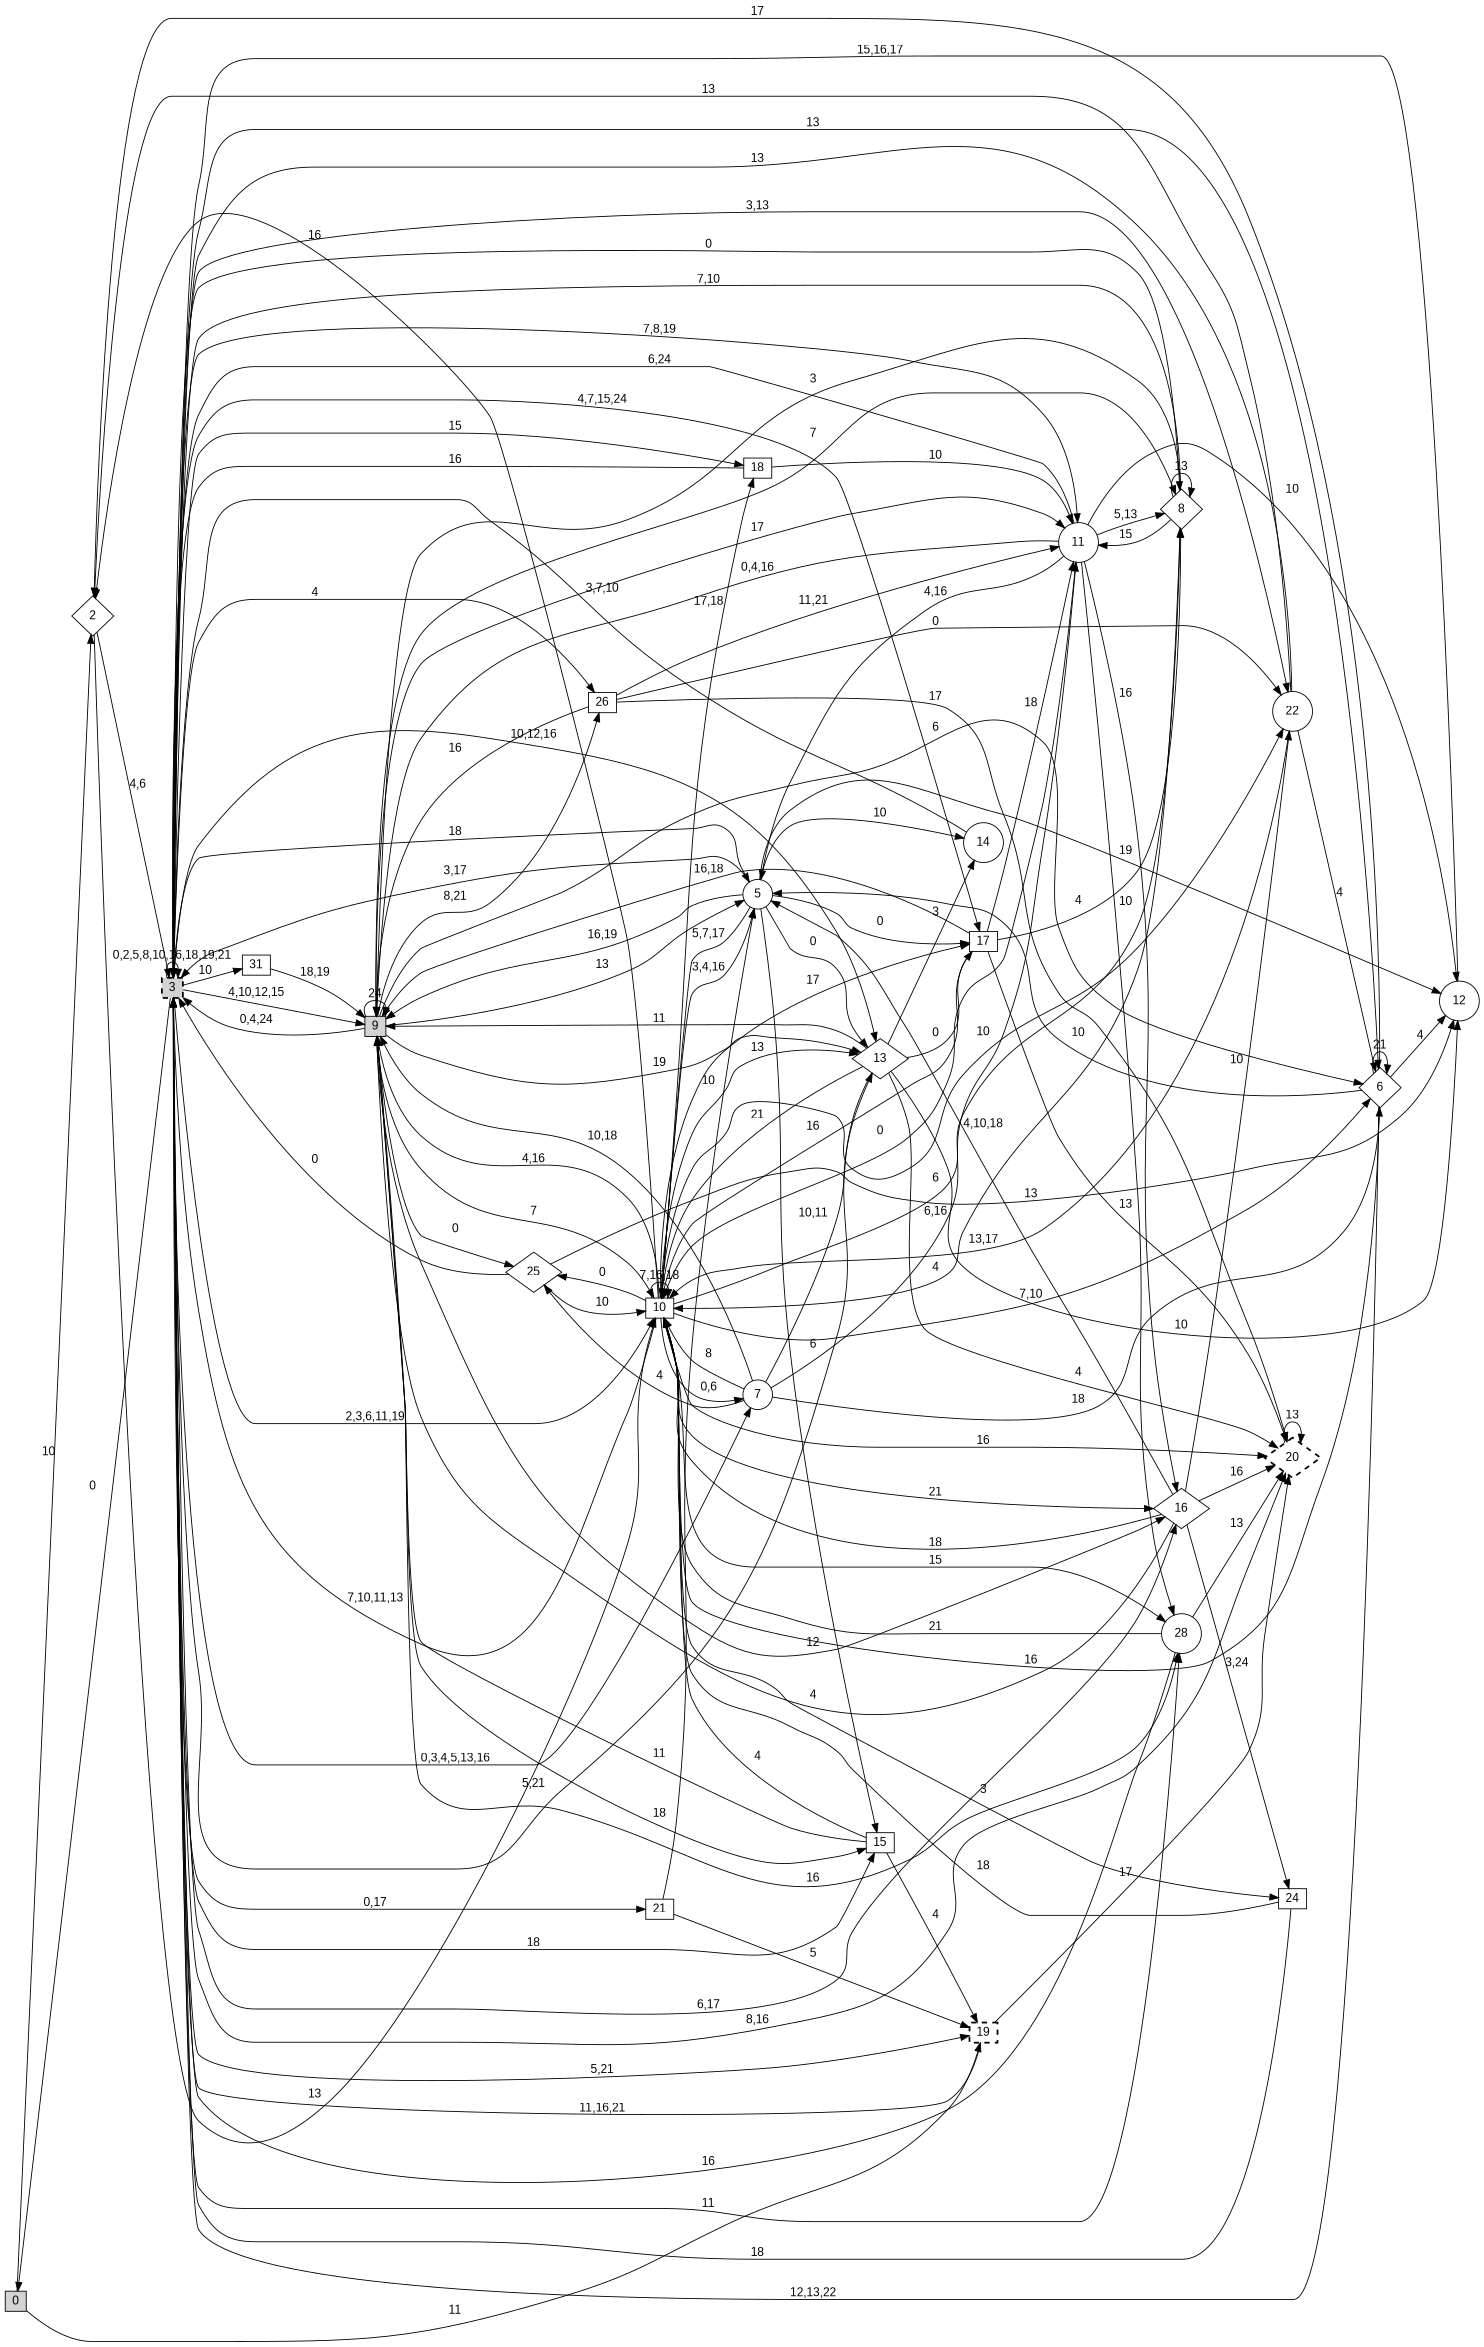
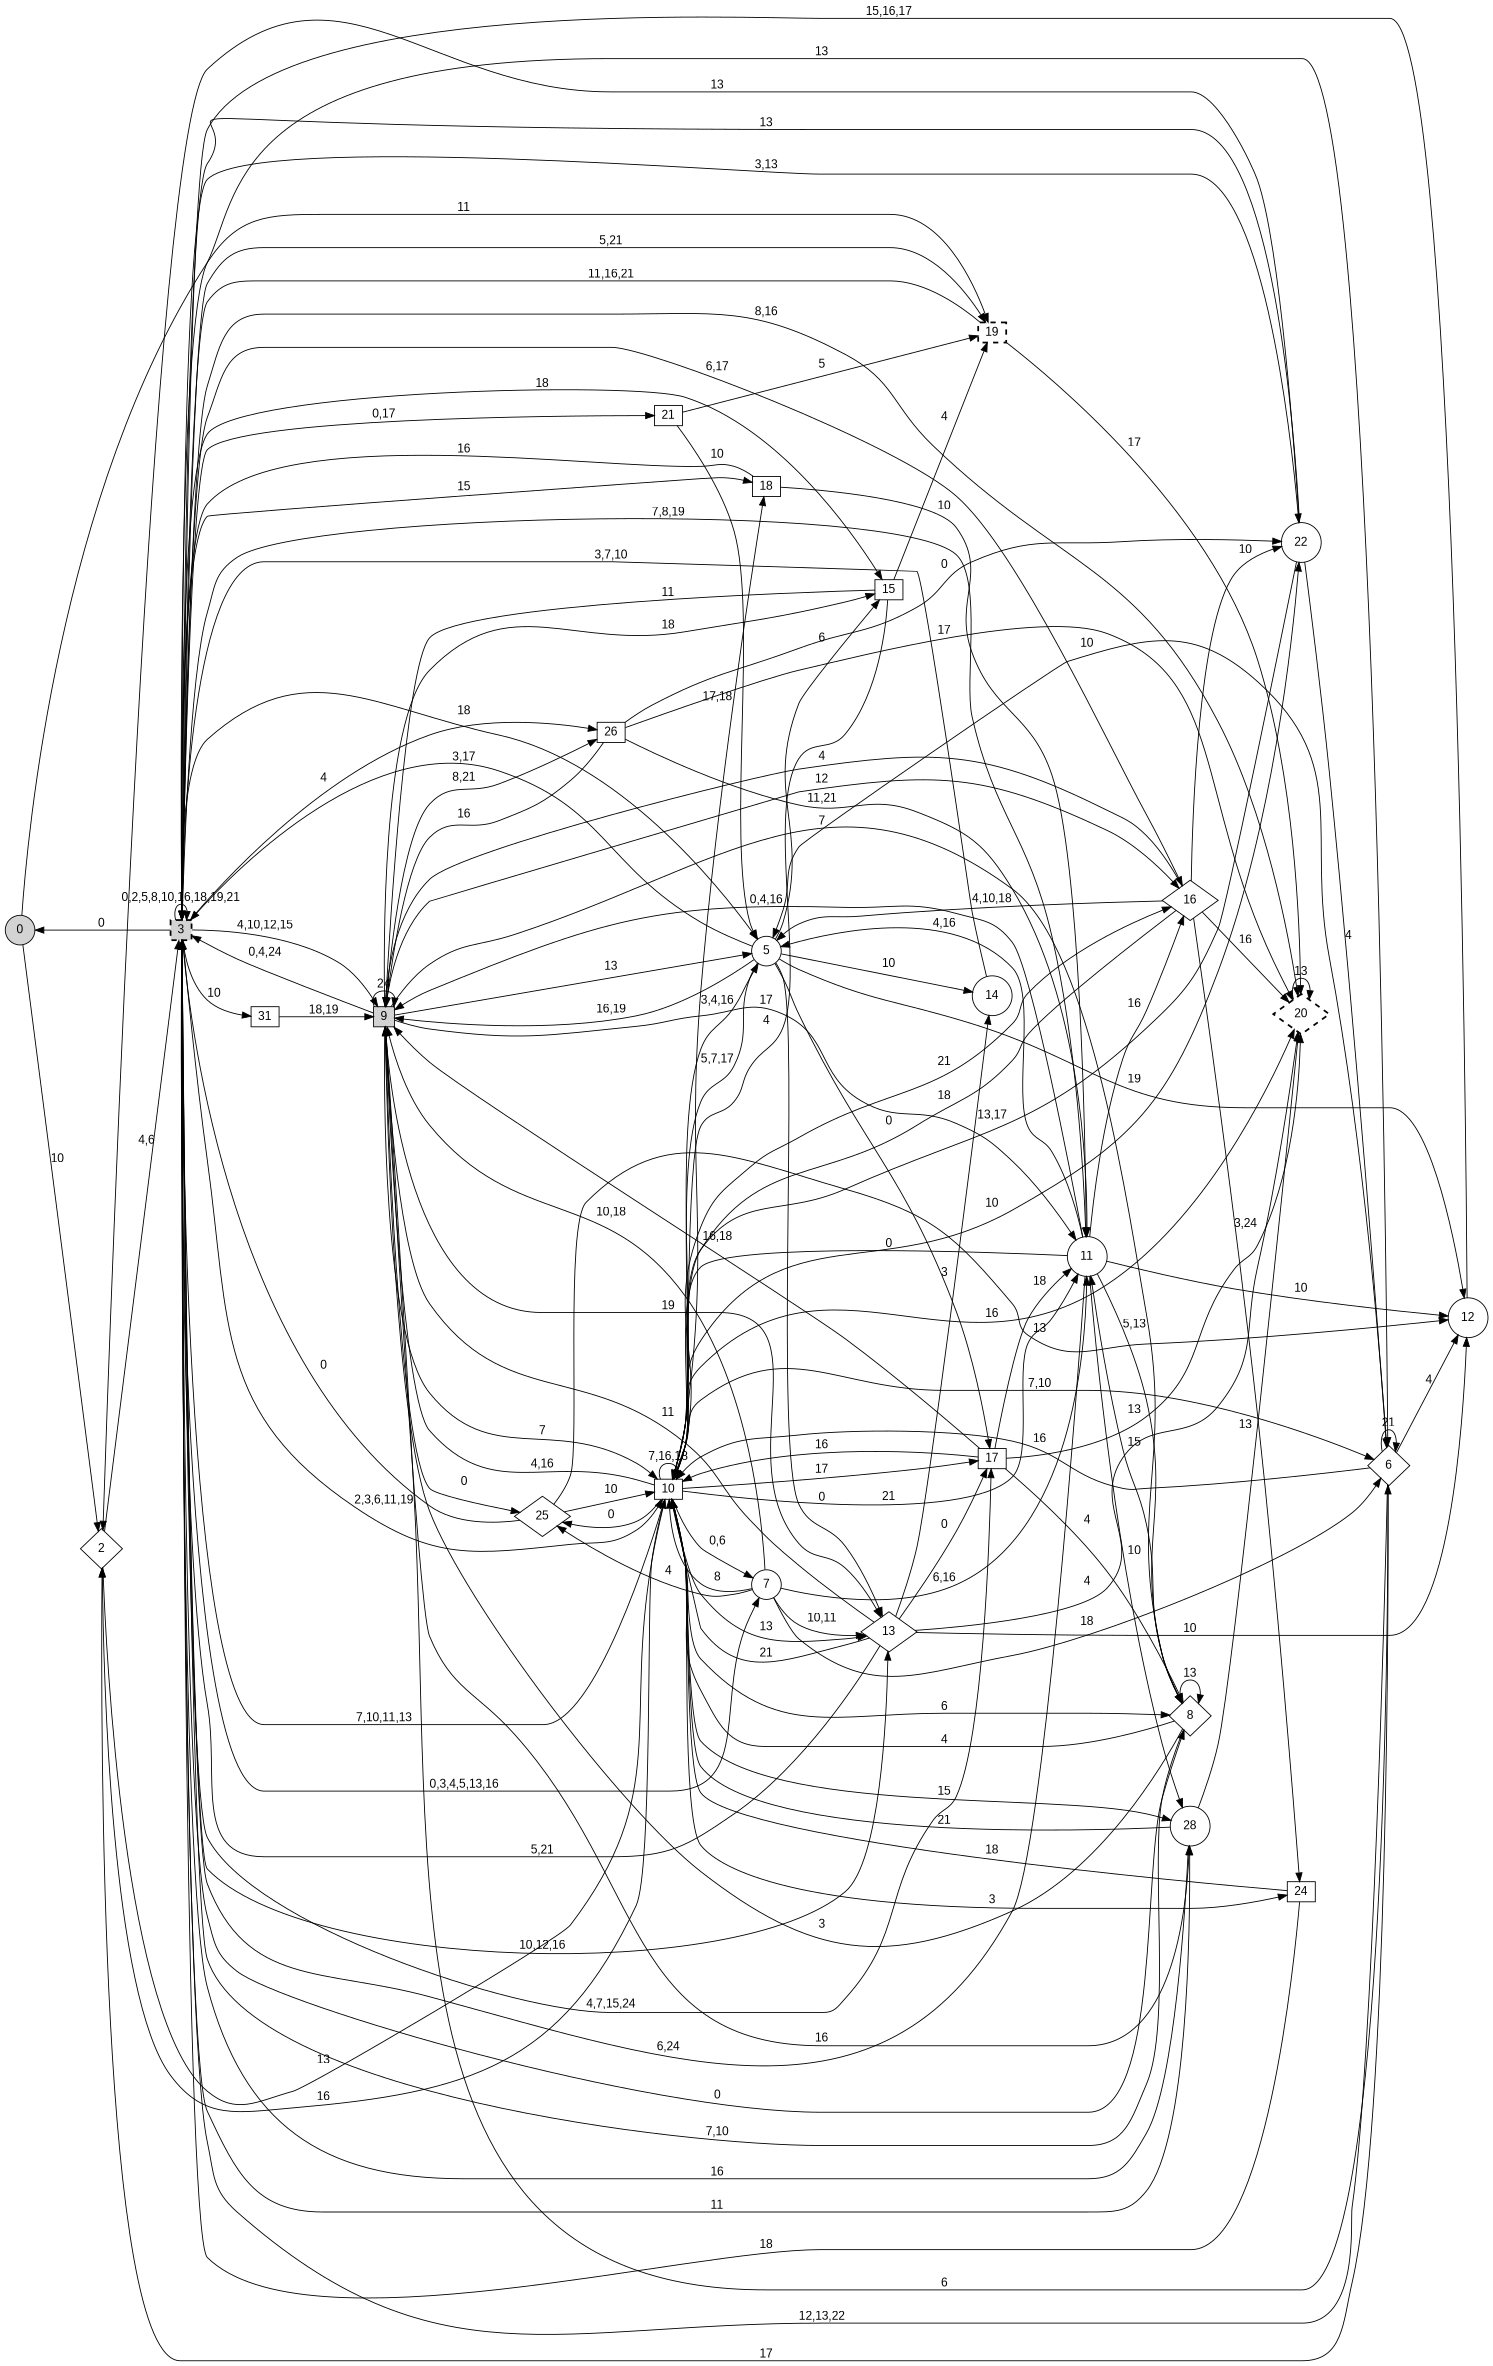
edge "10" -> "11": added, label "21"
node "0": shape box -> circle
